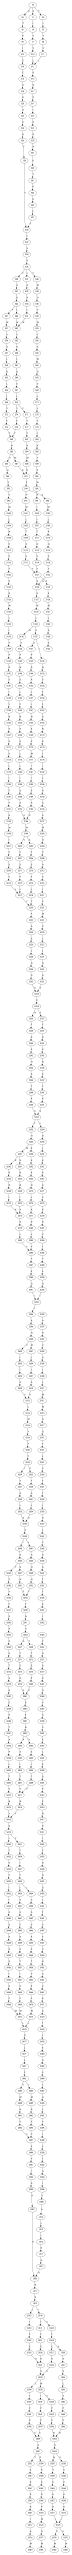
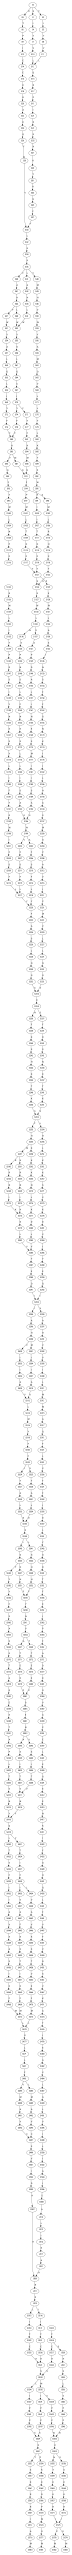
node "S120": removed
edge "S137" -> "S146": now "S142" -> "S146"
edge "S293" -> "S295": added, label "V"
edge "S362" -> "S365": added, label "P"
edge "S516" -> "S520": removed, label "V"
